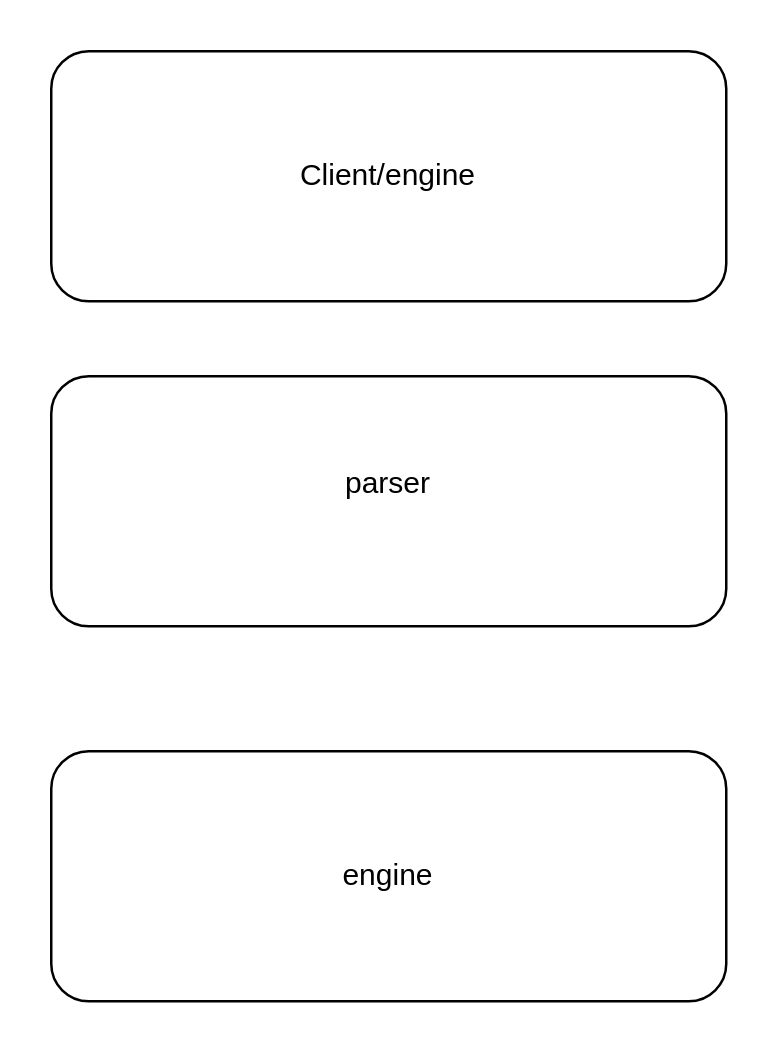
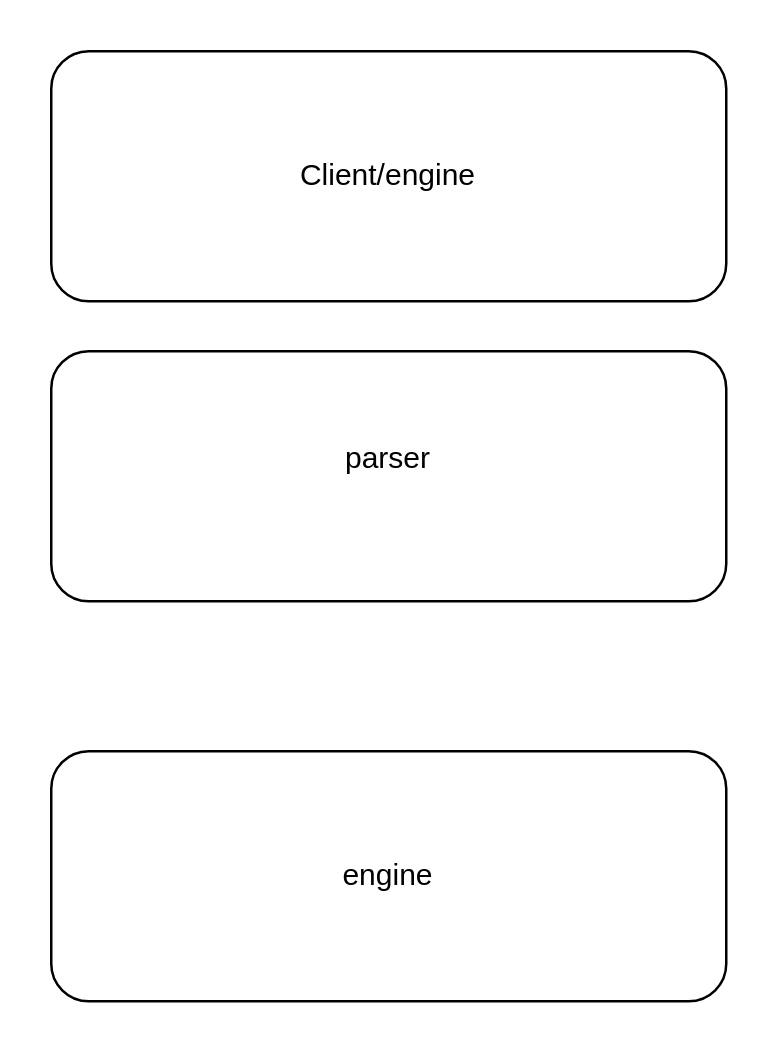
node "parser": moved (389, 501) -> (389, 476)
